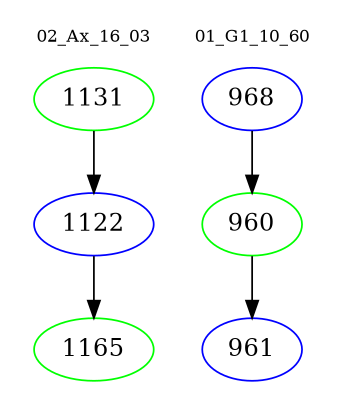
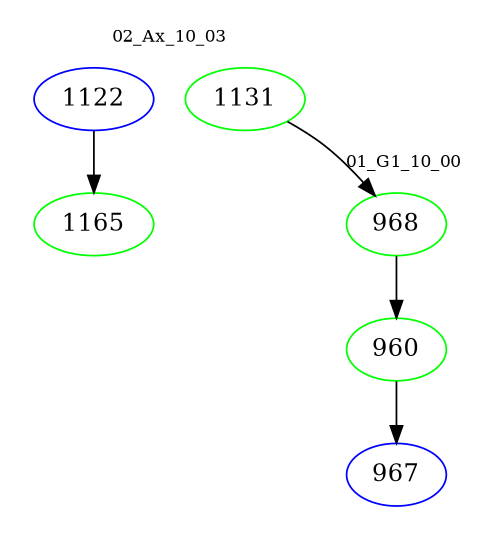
cluster "02_Ax_16_03": label "02_Ax_16_03" -> "02_Ax_10_03"
cluster "01_G1_10_60": label "01_G1_10_60" -> "01_G1_10_00"
node "968": color blue -> green
edge "1131" -> "1122": now "1131" -> "968"
node "961": label "961" -> "967"
